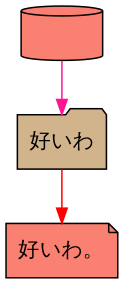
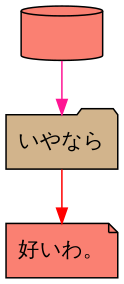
node "好いわ": label "好いわ" -> "いやなら"
